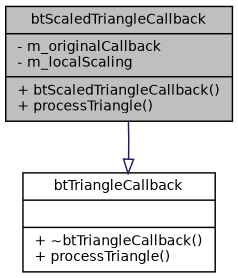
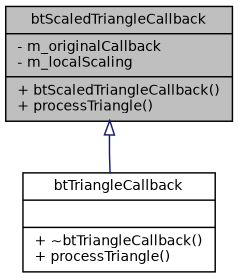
edge "btScaledTriangleCallback" -> "btTriangleCallback": reversed
